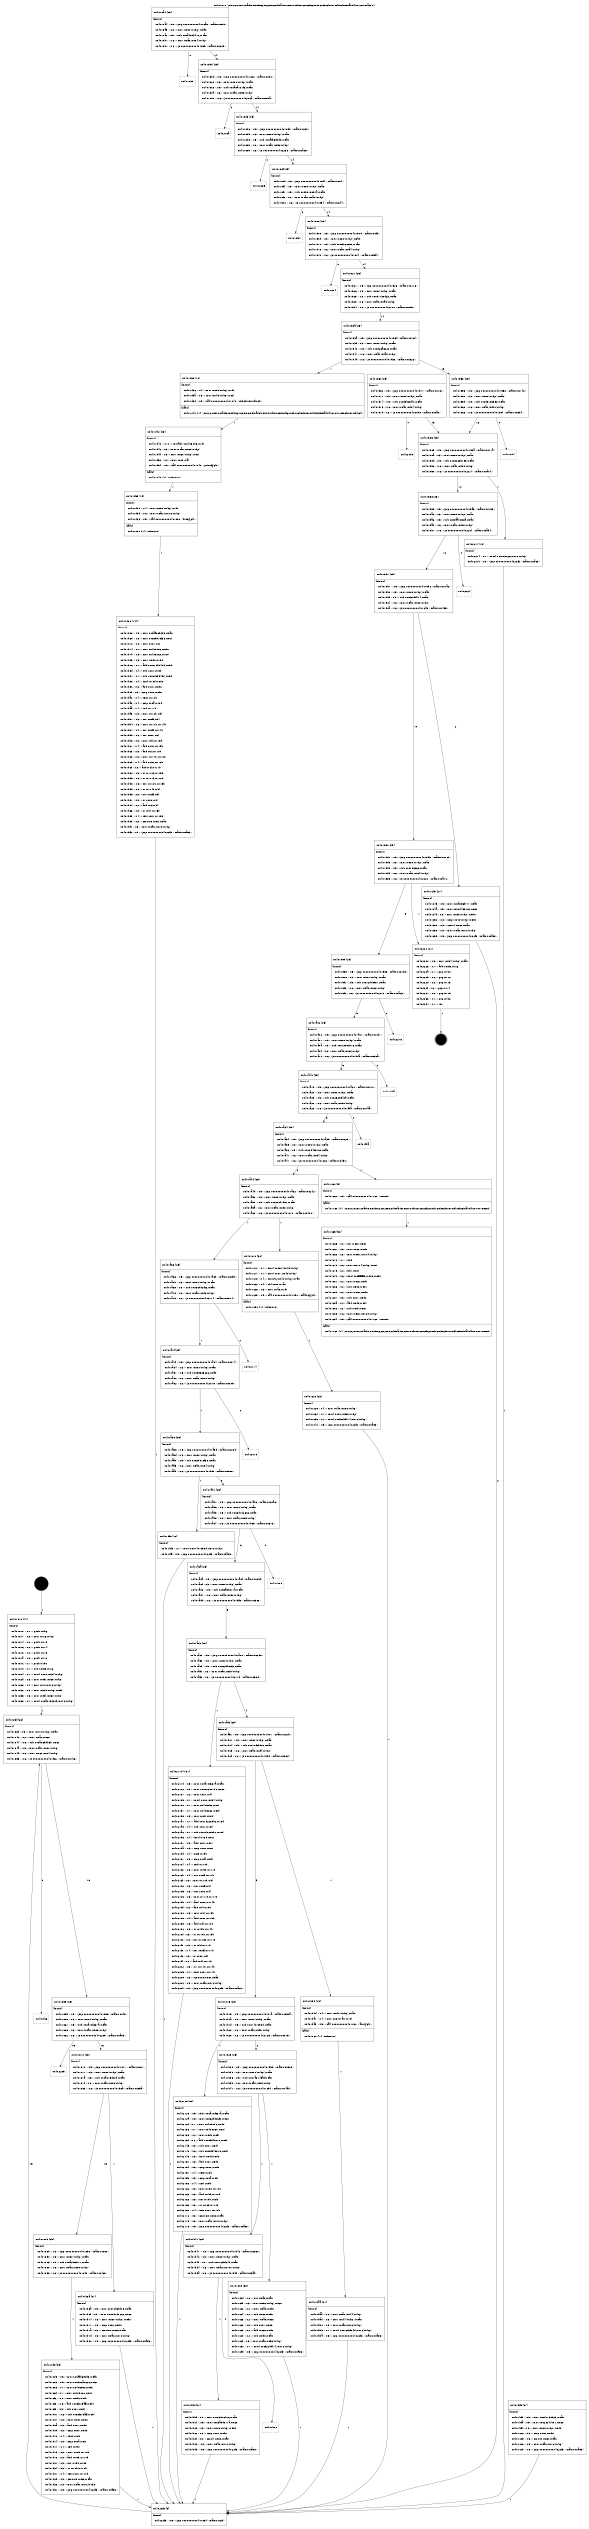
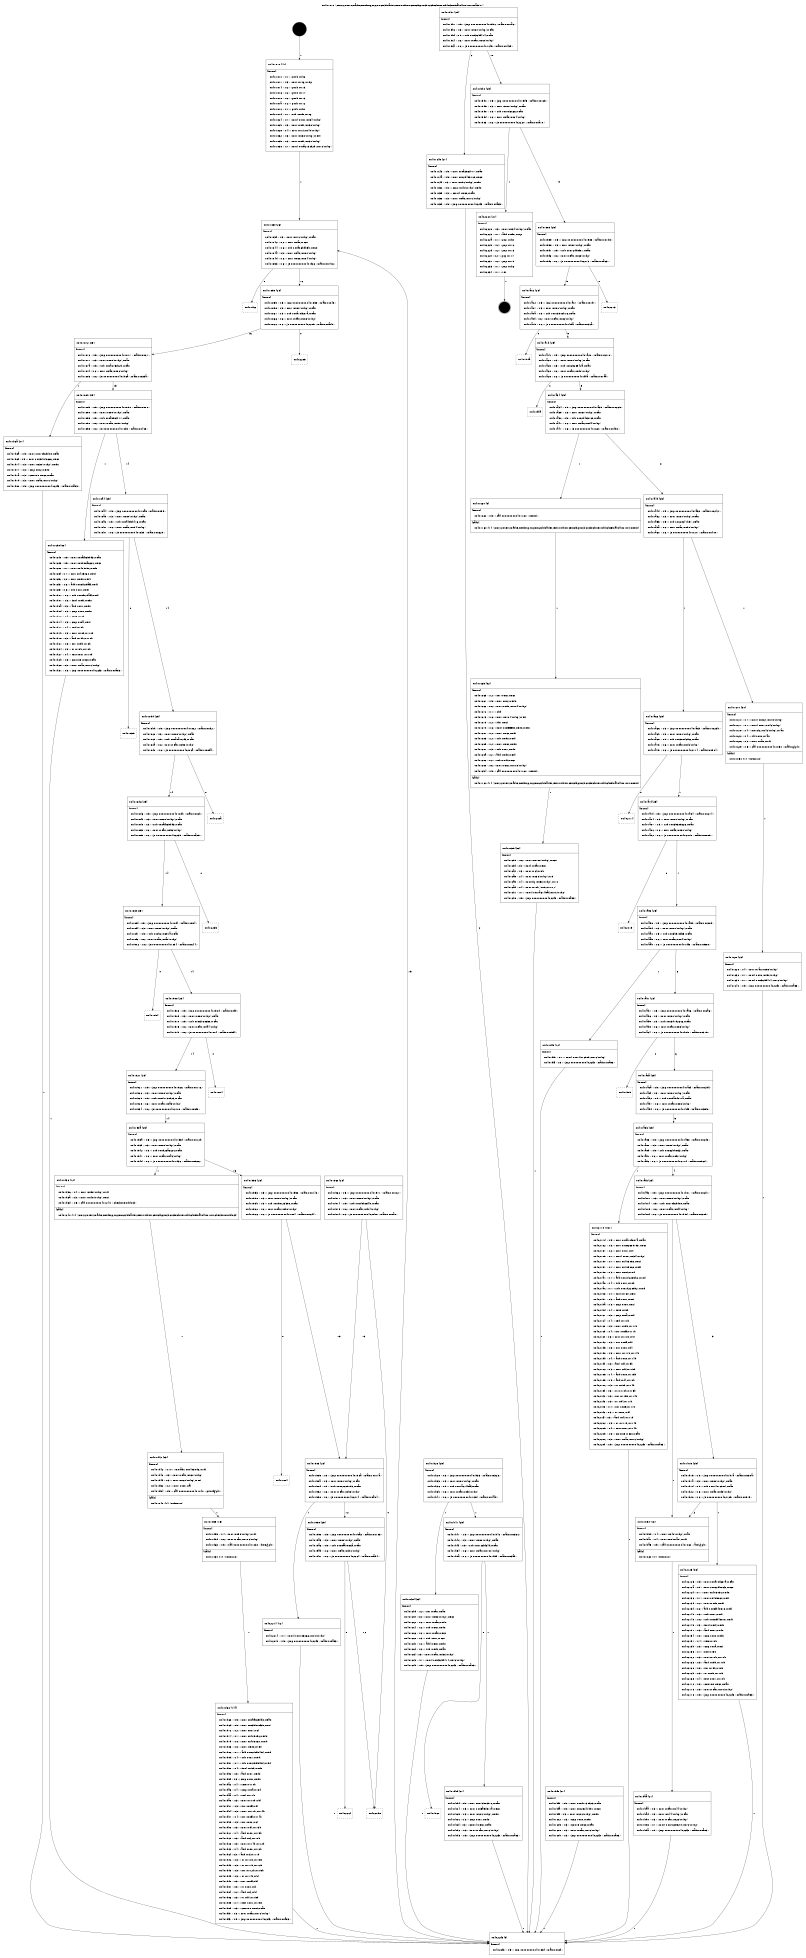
edge "0x40188b [25]" -> "0x4018a4 [25]": added, label "14"
edge "0x40199e [25]" -> "0x4019b7 [25]": now "0x40199e [25]" -> "0x4020be"
node "0x401c99 [36]": added
edge "0x401b15 [25]" -> "0x401b2e [25]": now "0x401b15 [25]" -> "0x401b9d [13]"
edge "0x401859 [25]" -> "0x4022e5": label " 15" -> " 0"
